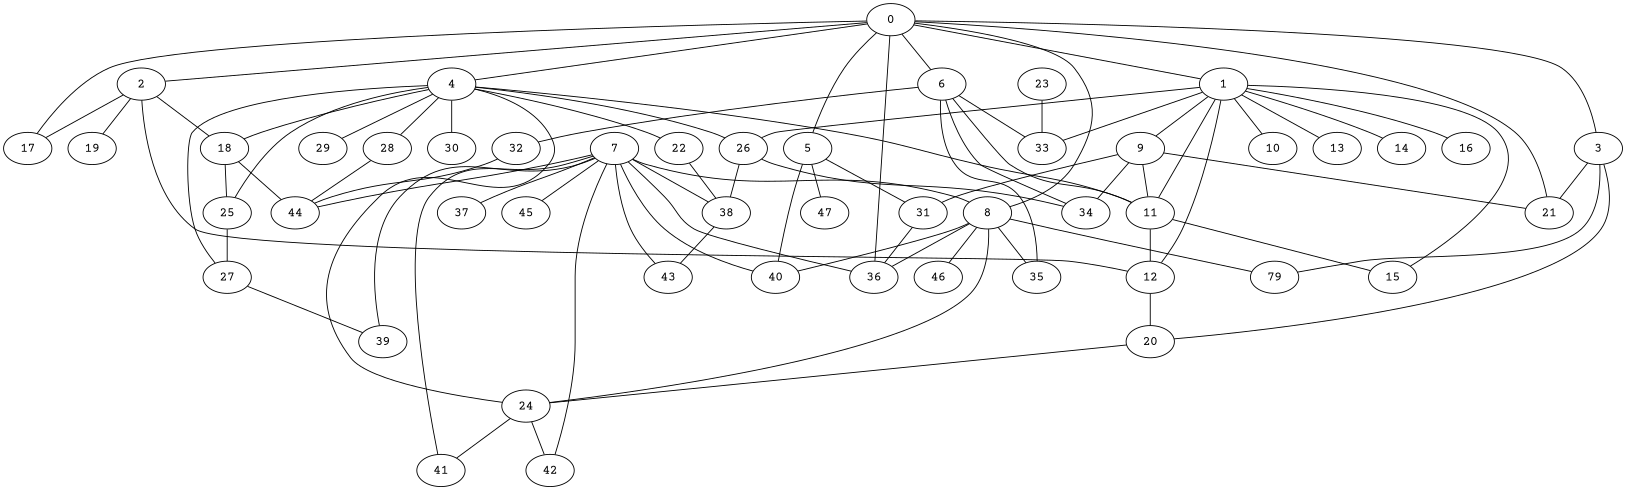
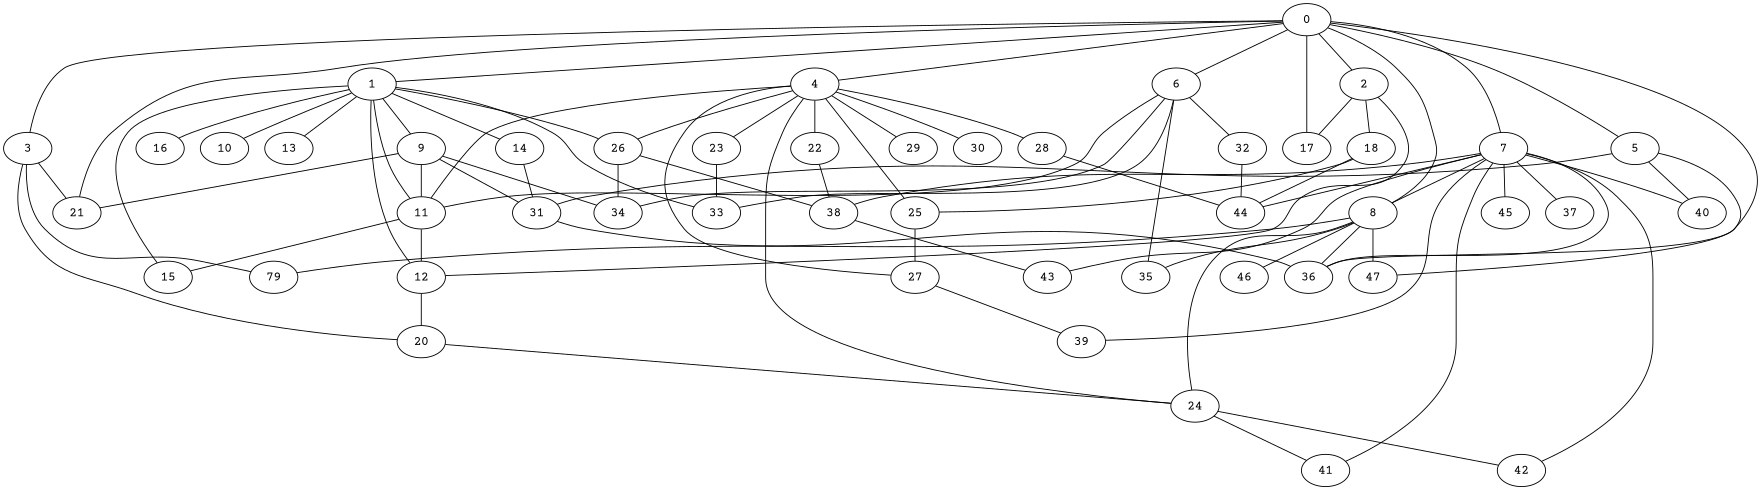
edge "0" -- "7": added
edge "4" -- "18": now "4" -- "23"
node "19": removed
edge "14" -- "31": added
edge "8" -- "40": now "8" -- "47"
